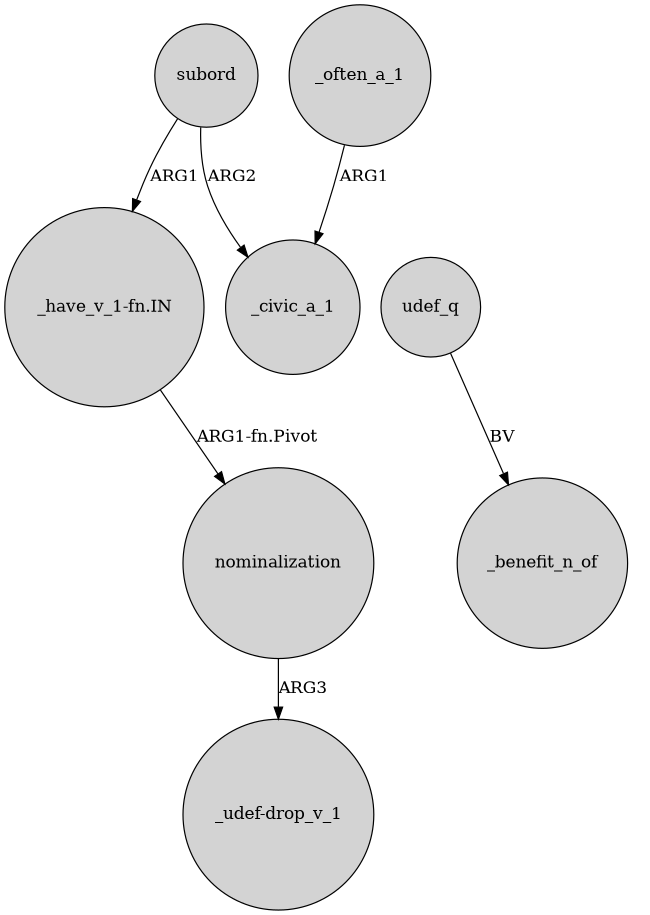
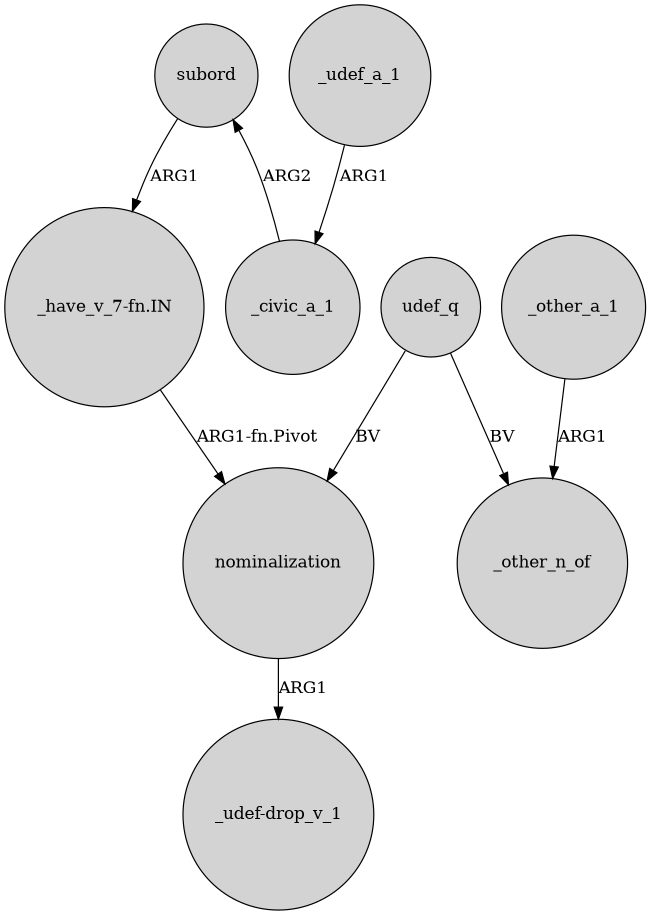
node "_often_a_1": label "_often_a_1" -> "_udef_a_1"
edge "subord" -> "_civic_a_1": reversed
node "_have_v_1-fn.IN": label "_have_v_1-fn.IN" -> "_have_v_7-fn.IN"
node "_other_a_1": added
edge "udef_q" -> "nominalization": added, label "BV"
node "_benefit_n_of": label "_benefit_n_of" -> "_other_n_of"
edge "nominalization" -> "_udef-drop_v_1": label "ARG3" -> "ARG1"
